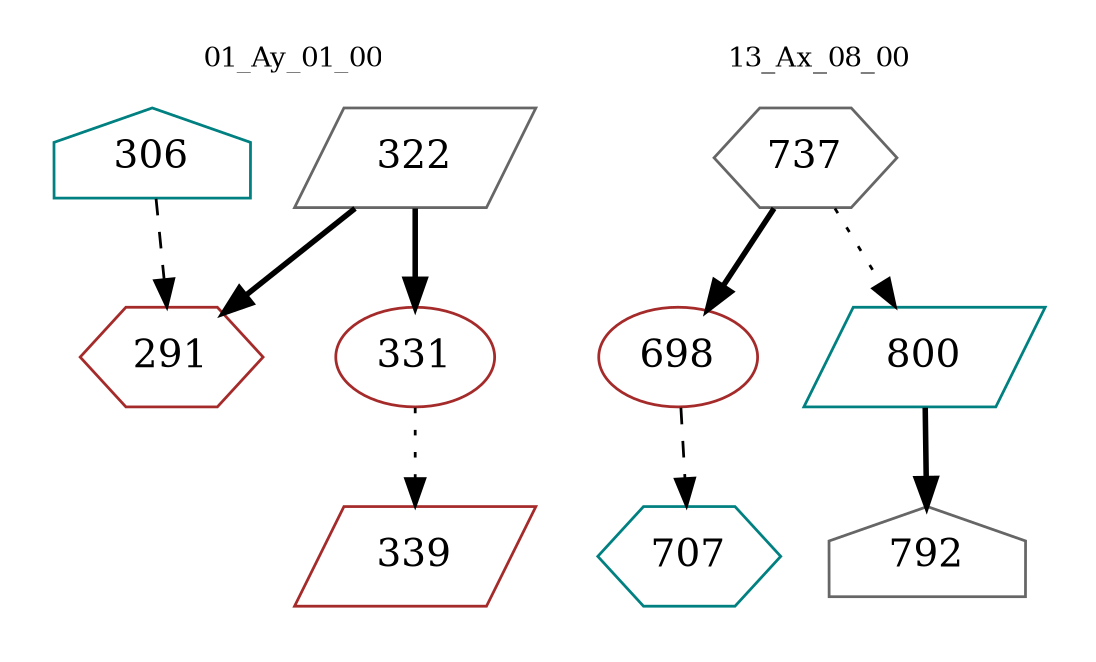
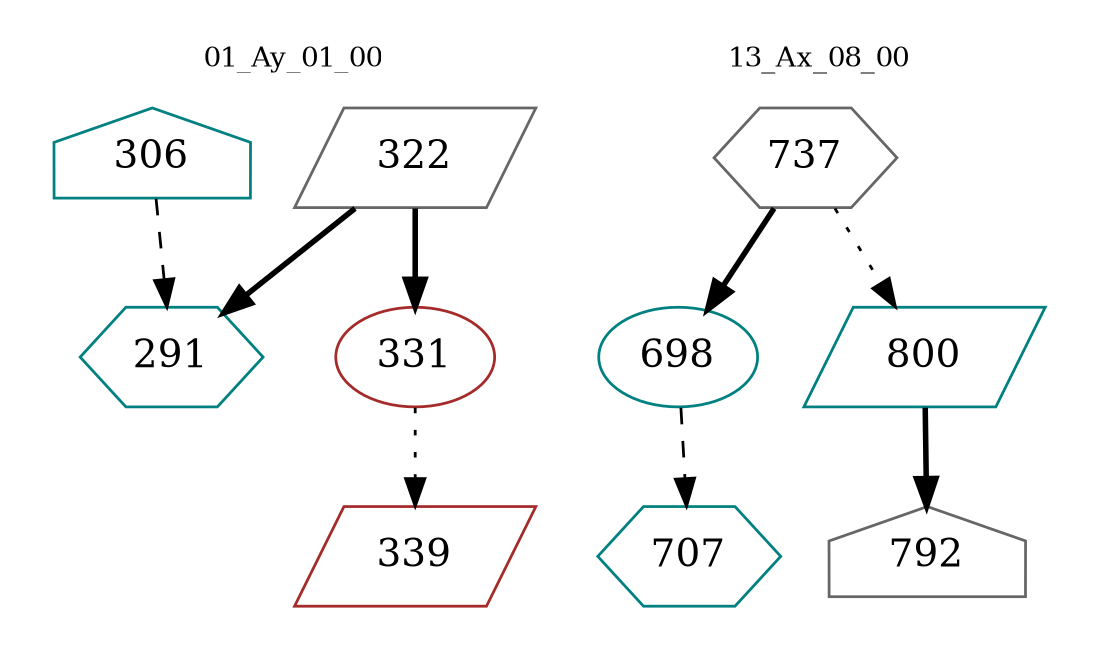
node "291": color brown -> teal
node "698": color brown -> teal
